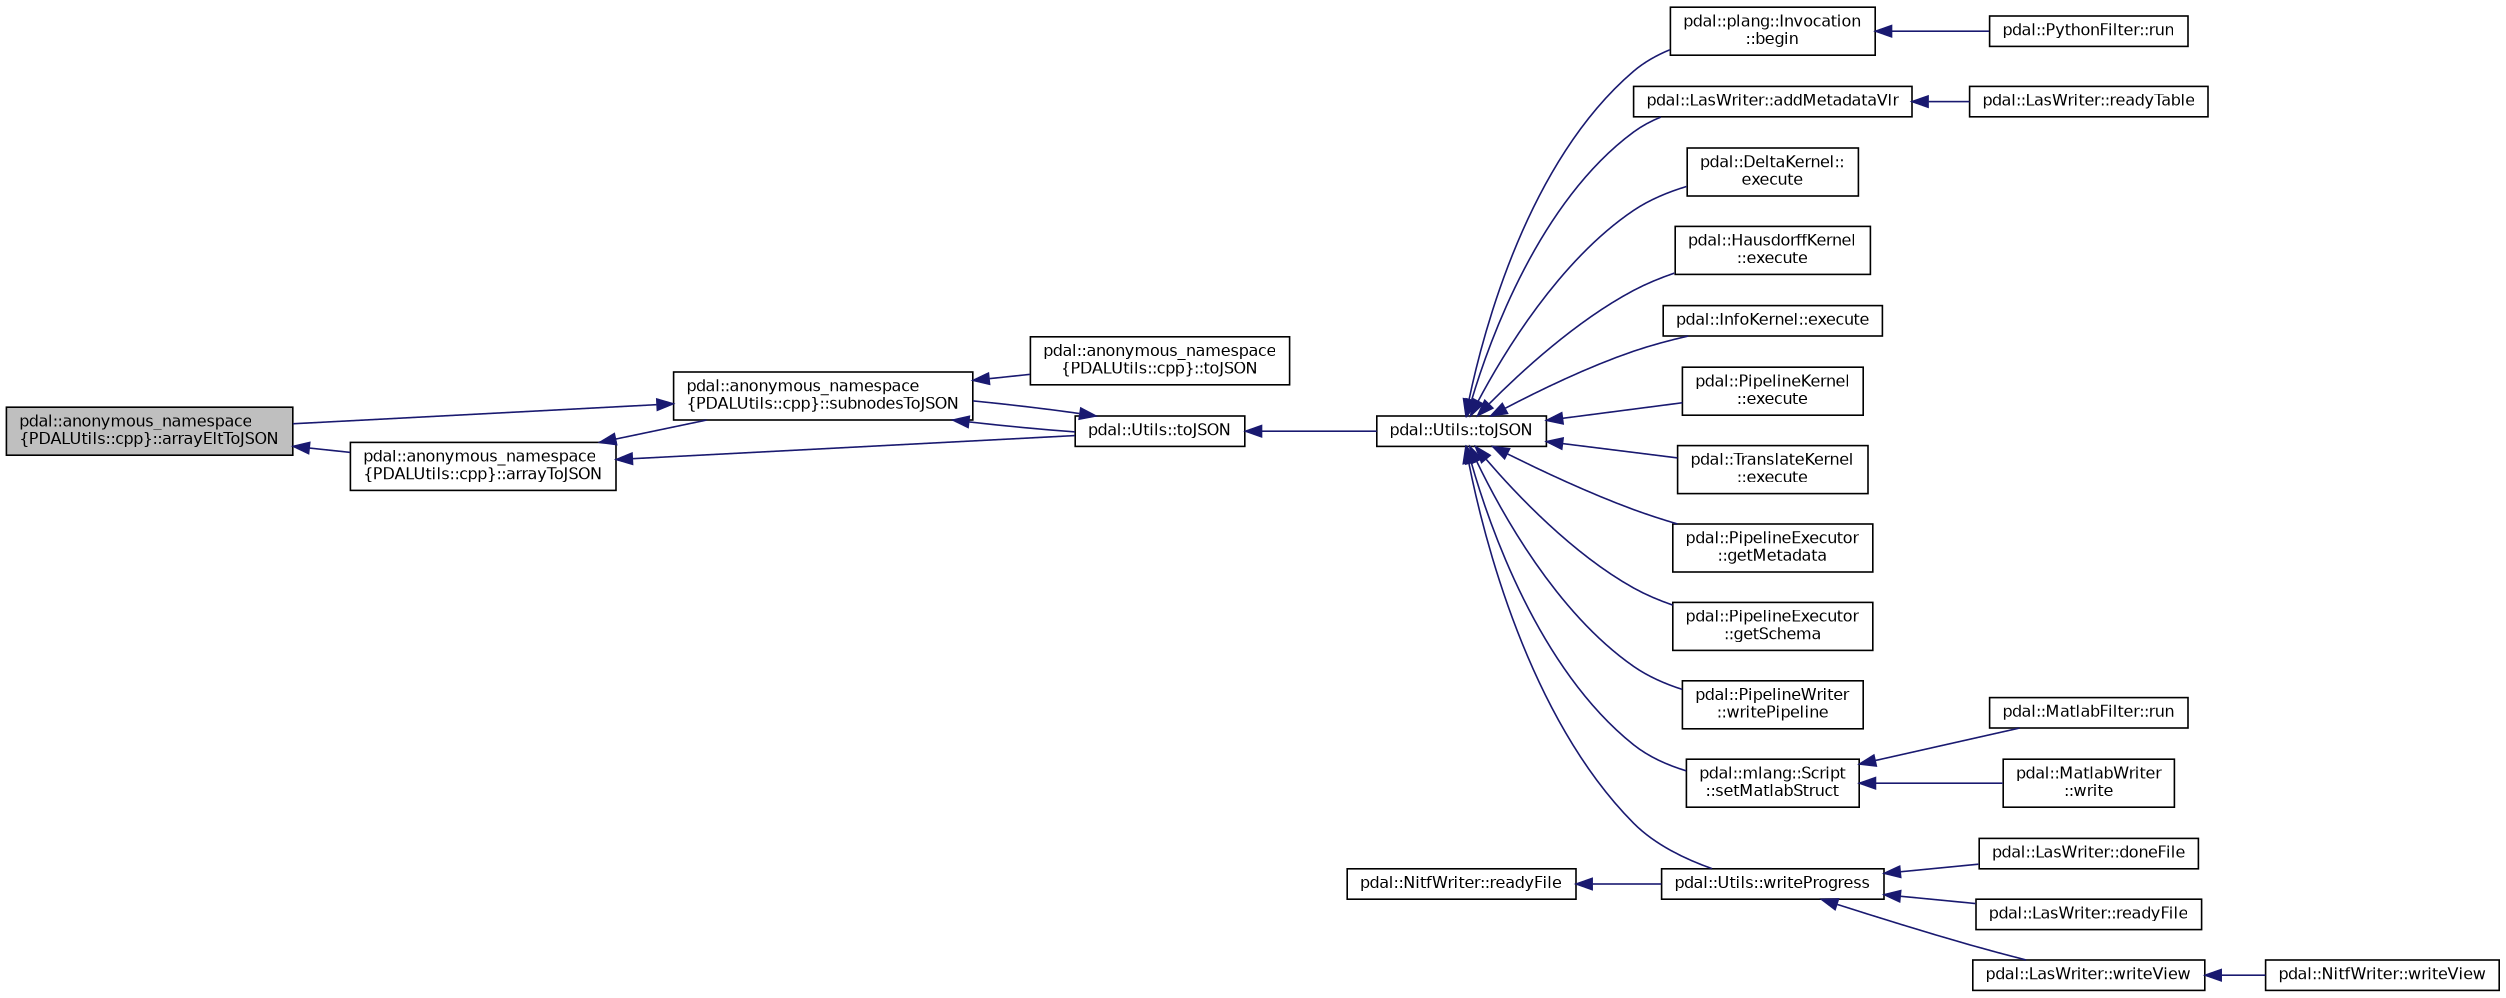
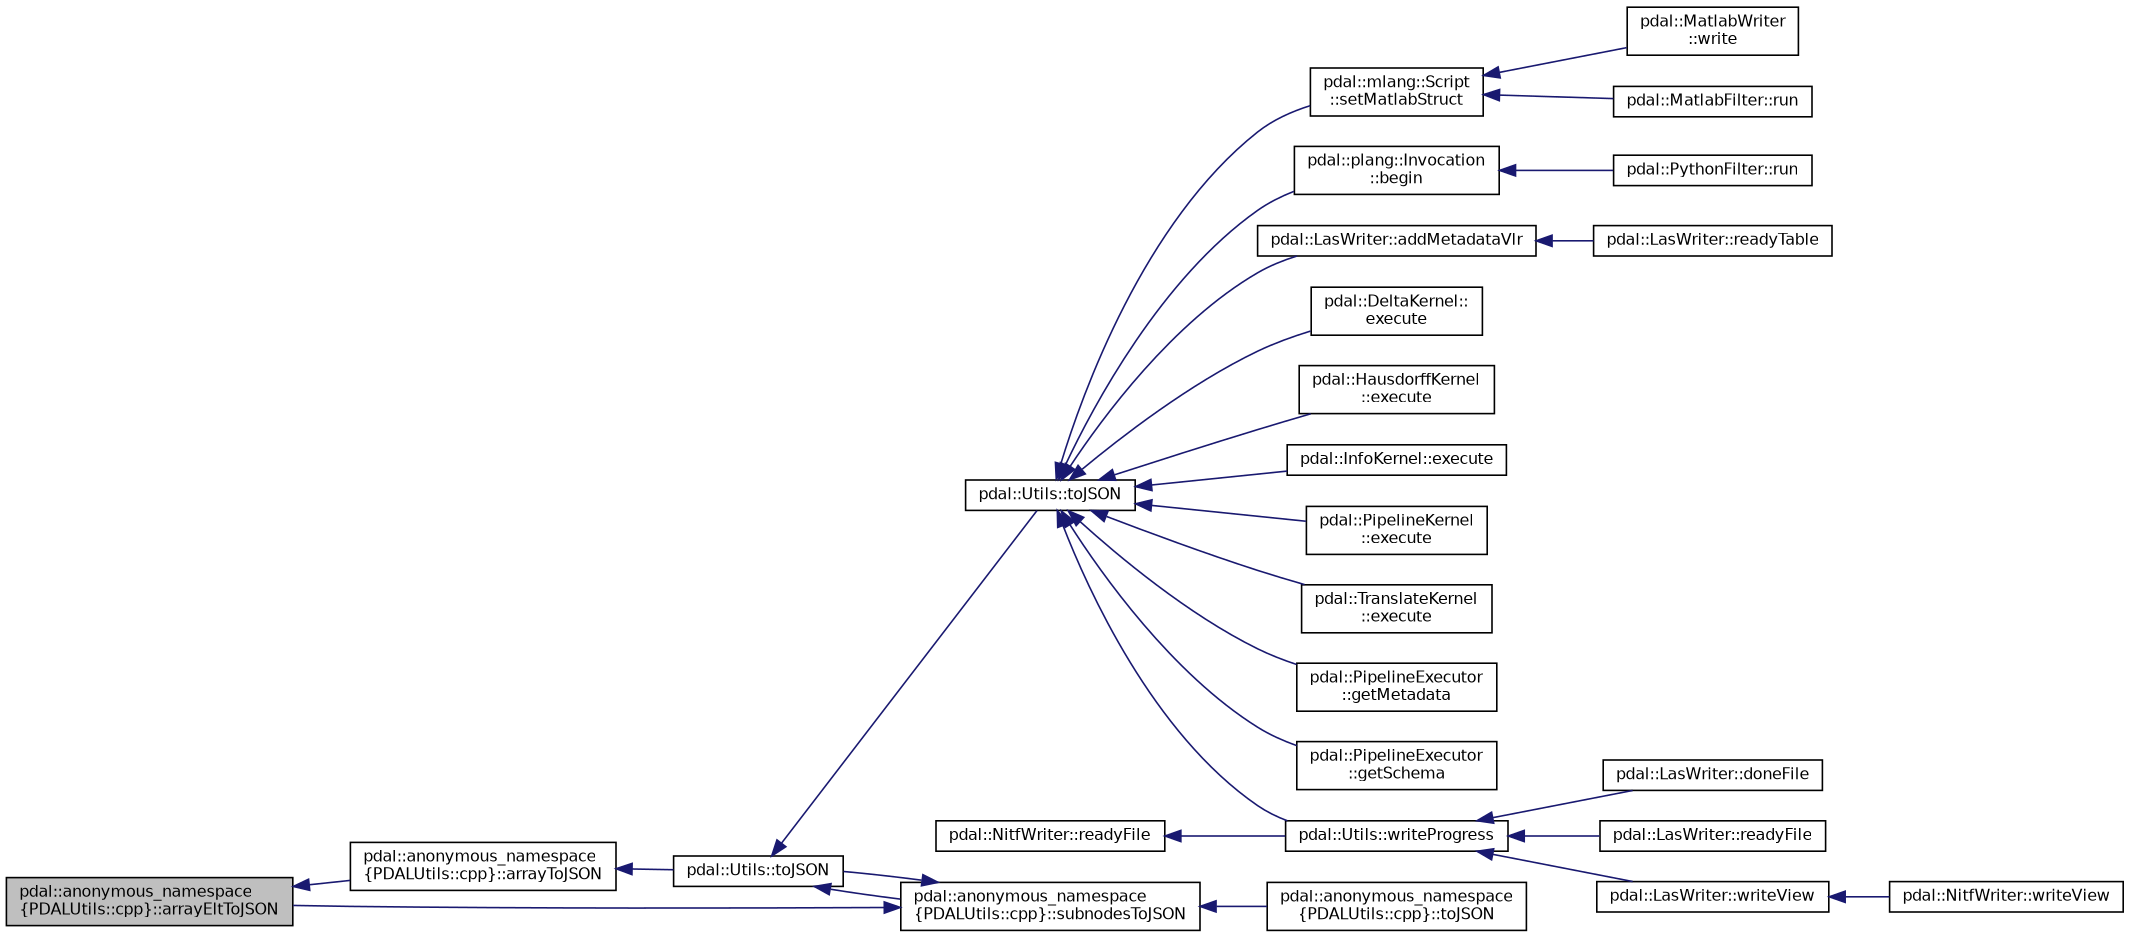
edge "pdal::anonymous_namespace {PDALUtils::cpp}::subnodesToJSON" -> "pdal::anonymous_namespace {PDALUtils::cpp}::arrayToJSON": removed
node "pdal::PipelineWriter ::writePipeline": removed
